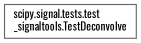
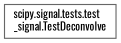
node "scipy.signal.tests.test _signaltools.TestDeconvolve": label "scipy.signal.tests.test _signaltools.TestDeconvolve" -> "scipy.signal.tests.test _signal.TestDeconvolve"
